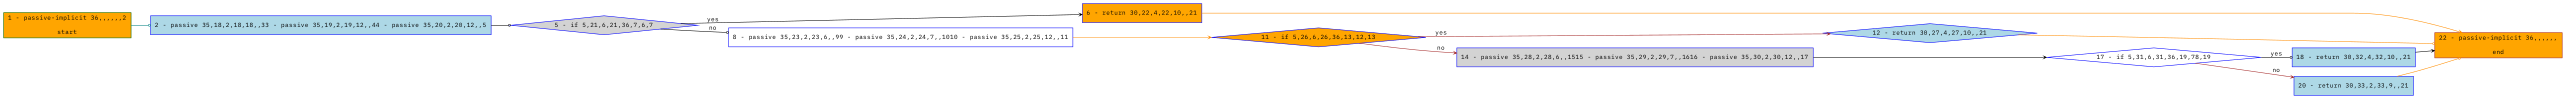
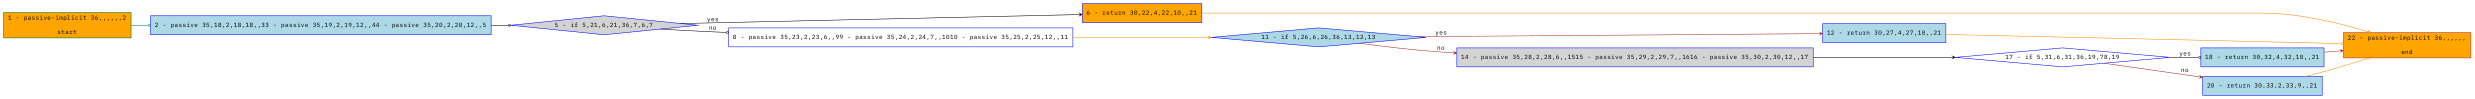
node "12 - return 30,27,4,27,10,,21": shape diamond -> box
node "11 - if 5,26,6,26,36,13,12,13": fillcolor orange -> lightblue
edge "18 - return 30,32,4,32,10,,21" -> "22 - passive-implicit 36,,,,,, end": color black -> brown
